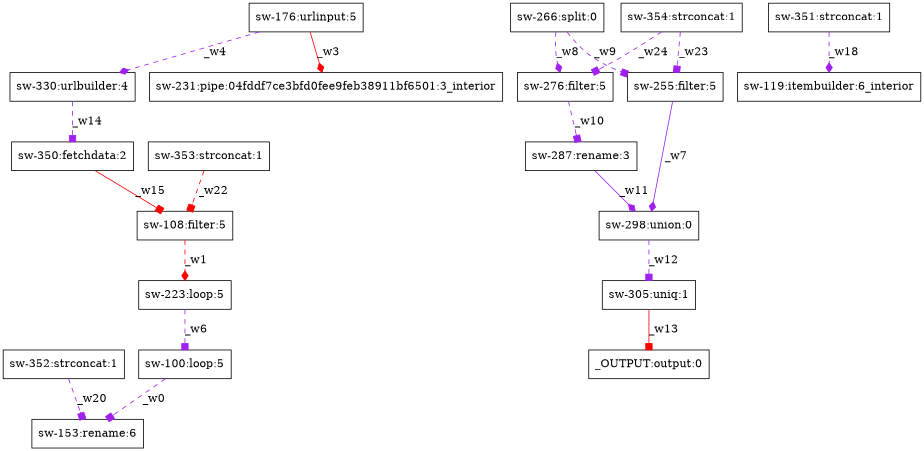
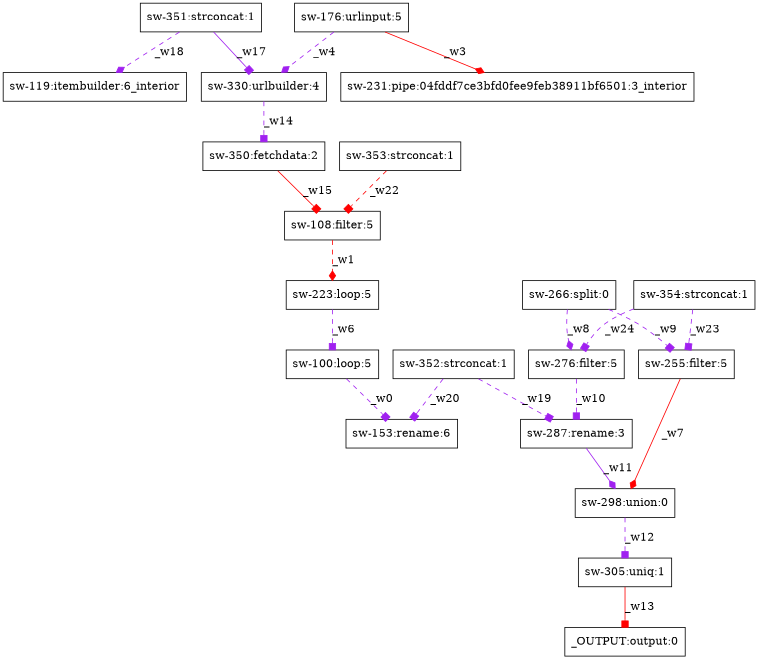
edge "sw-351:strconcat:1" -> "sw-330:urlbuilder:4": added, label "_w17"
edge "sw-255:filter:5" -> "sw-298:union:0": color purple -> red
edge "sw-352:strconcat:1" -> "sw-287:rename:3": added, label "_w19"
